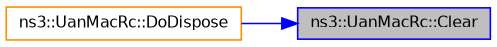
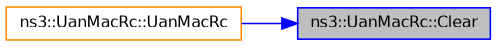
node "ns3::UanMacRc::DoDispose": label "ns3::UanMacRc::DoDispose" -> "ns3::UanMacRc::UanMacRc"
